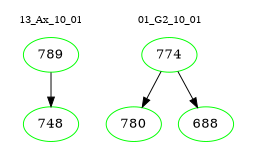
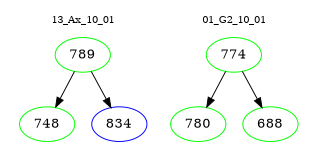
node "834": added
